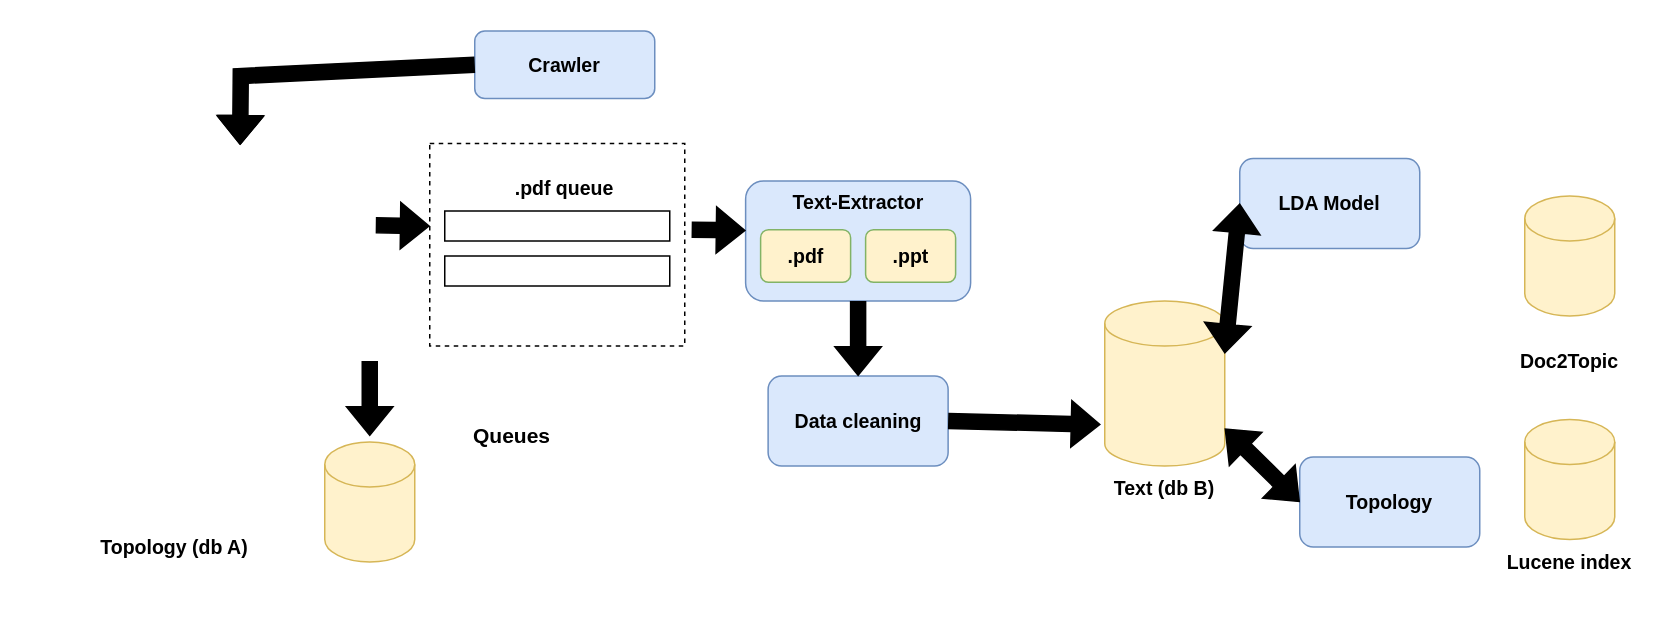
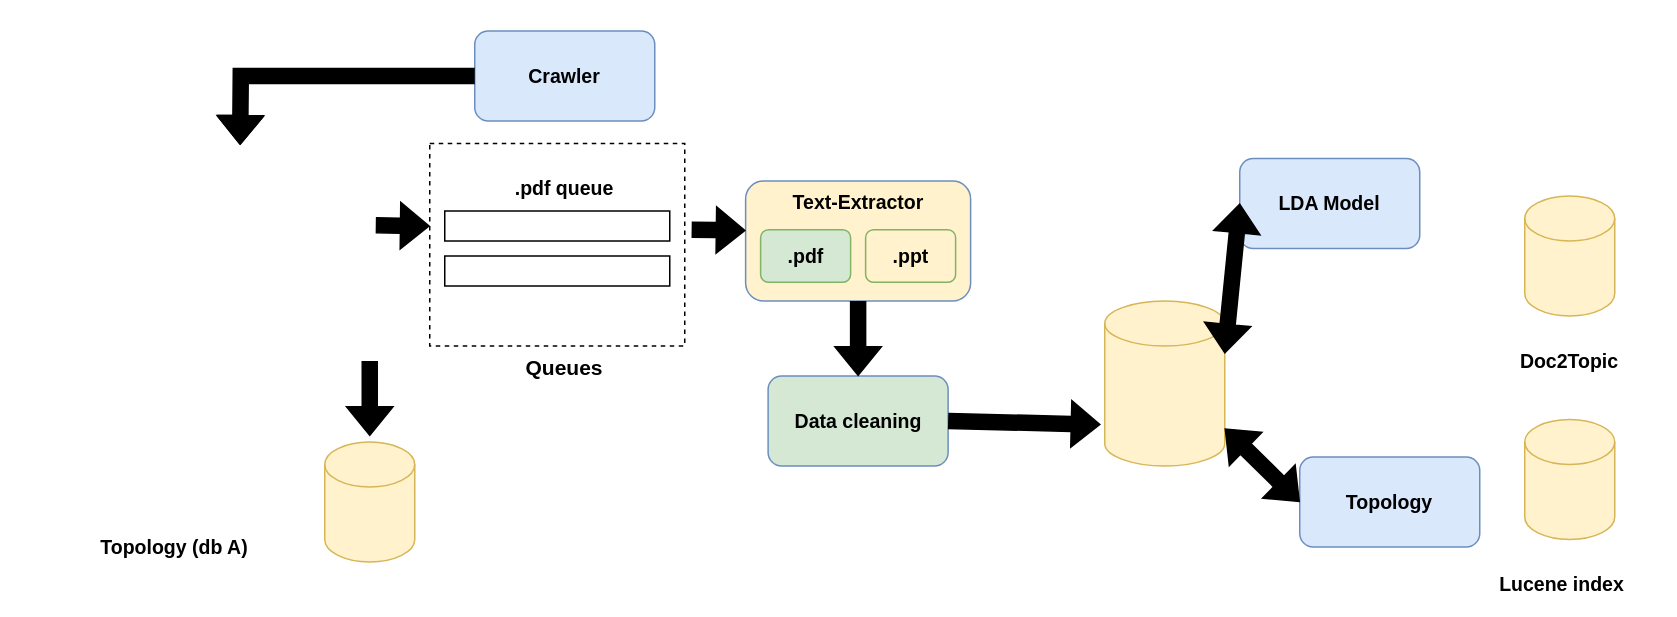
node "Crawler": size 180x68 -> 180x90
node "Text-Extractor": fillcolor #dae8fc -> #fff2cc
node ".pdf": fillcolor #fff2cc -> #d5e8d4
node "Data cleaning": fillcolor #dae8fc -> #d5e8d4
node "Queues": moved (512, 436) -> (565, 368)
node "Text (db B)": removed
node "Lucene index": moved (1570, 562) -> (1562, 584)
